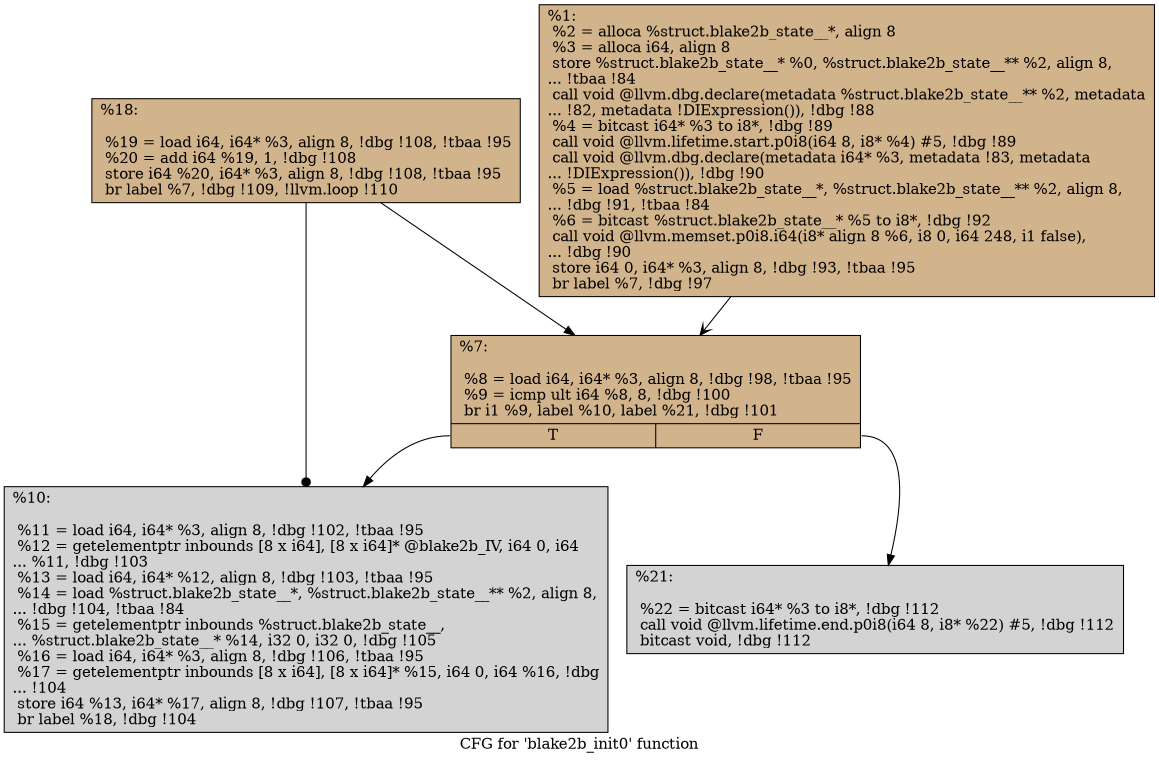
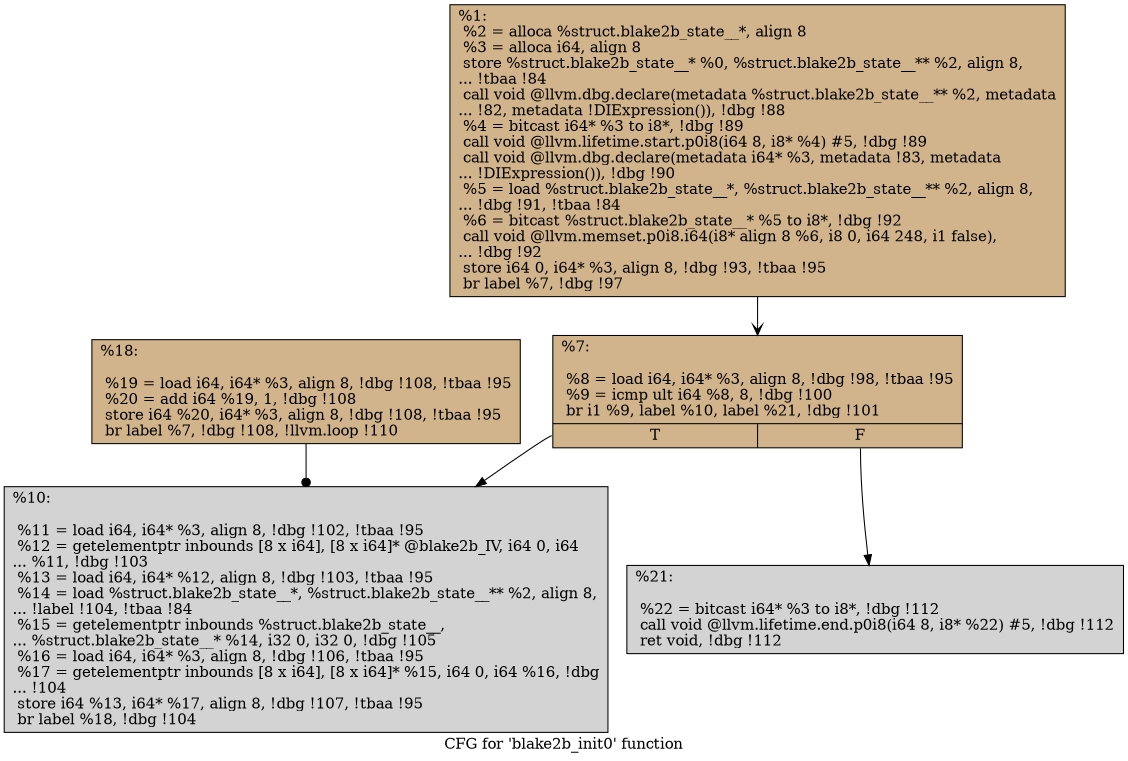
node "%18:": text "br label %7, !dbg !109, !llvm.loop !110" -> "br label %7, !dbg !108, !llvm.loop !110"
node "%1:": text "... !dbg !90" -> "... !dbg !92"
edge "%18:" -> "%7:": removed
node "%10:": text "... !dbg !104, !tbaa !84" -> "... !label !104, !tbaa !84"
node "%21:": text "bitcast void, !dbg !112" -> "ret void, !dbg !112"
